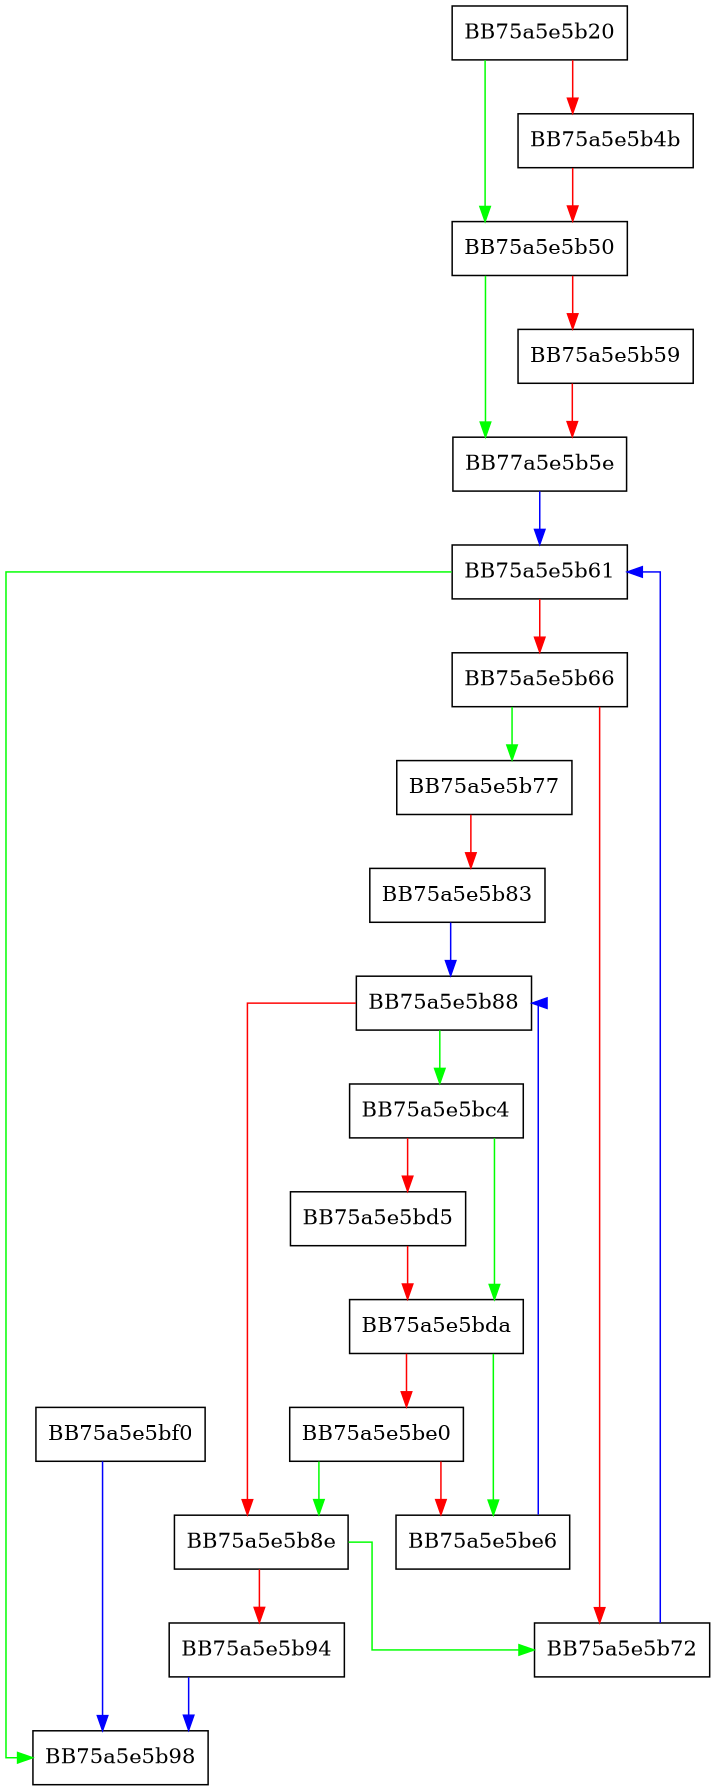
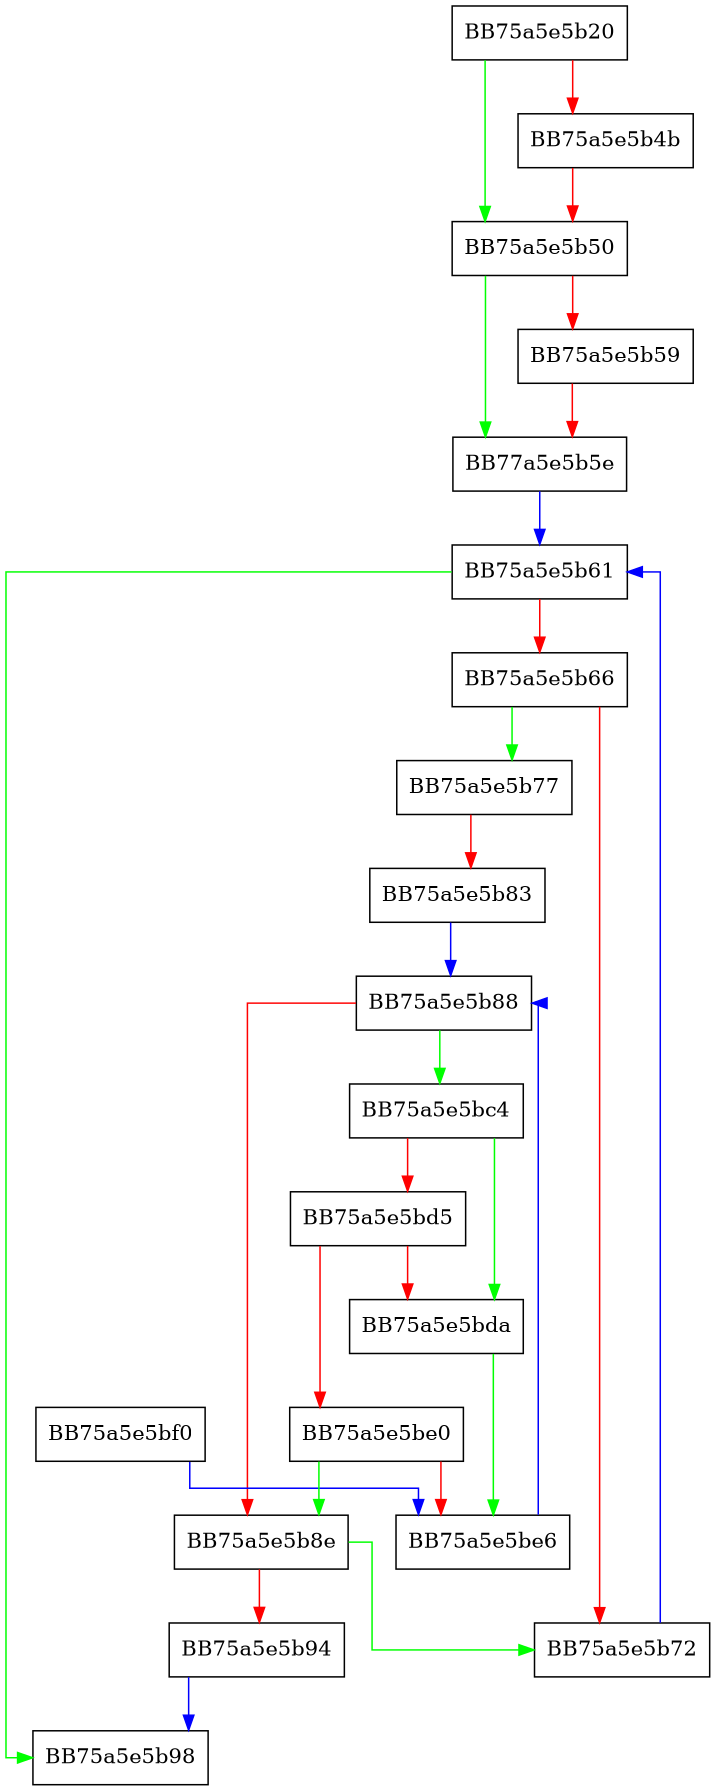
edge "BB75a5e5bda" -> "BB75a5e5be0": now "BB75a5e5bd5" -> "BB75a5e5be0"
edge "BB75a5e5bf0" -> "BB75a5e5b98": now "BB75a5e5bf0" -> "BB75a5e5be6"
